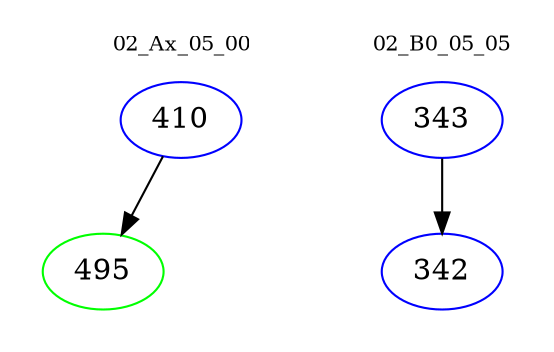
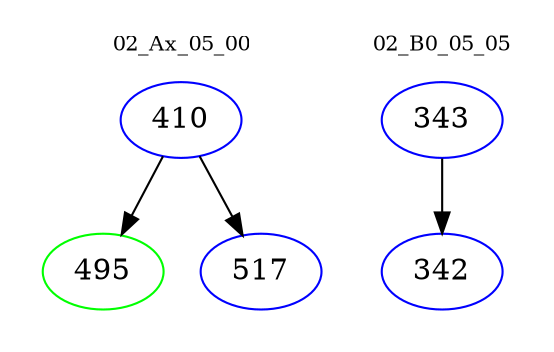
node "517": added
